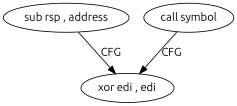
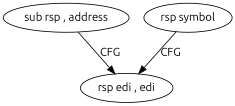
node "call symbol": label "call symbol" -> "rsp symbol"
node "xor edi , edi": label "xor edi , edi" -> "rsp edi , edi"
